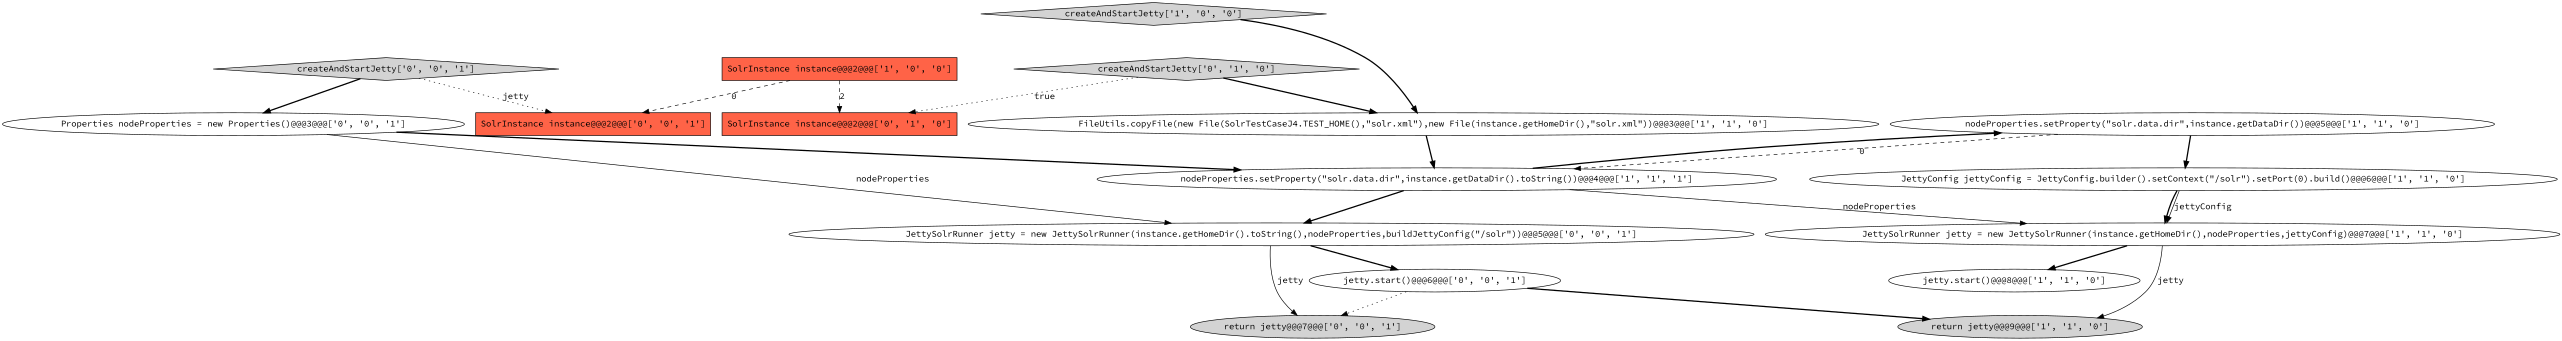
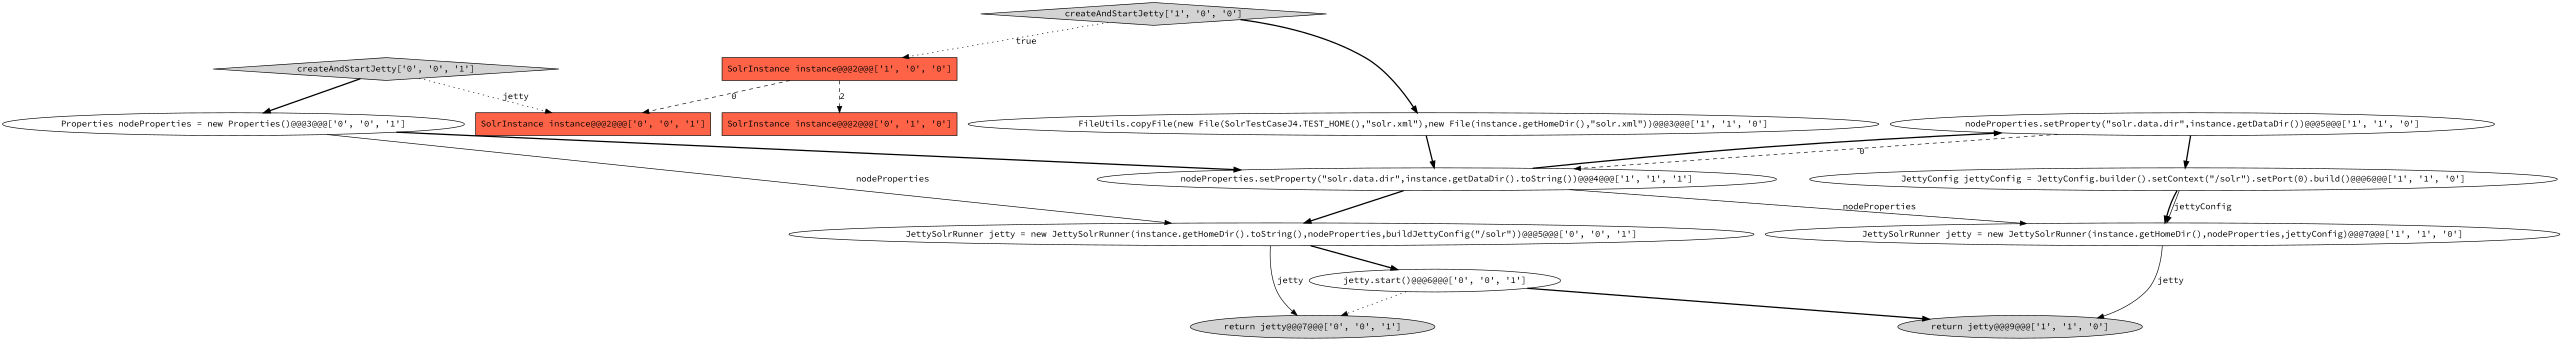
edge "createAndStartJetty['1', '0', '0']" -> "SolrInstance instance@@@2@@@['1', '0', '0']": added, label "true"
node "createAndStartJetty['0', '1', '0']": removed
node "jetty.start()@@@8@@@['1', '1', '0']": removed
